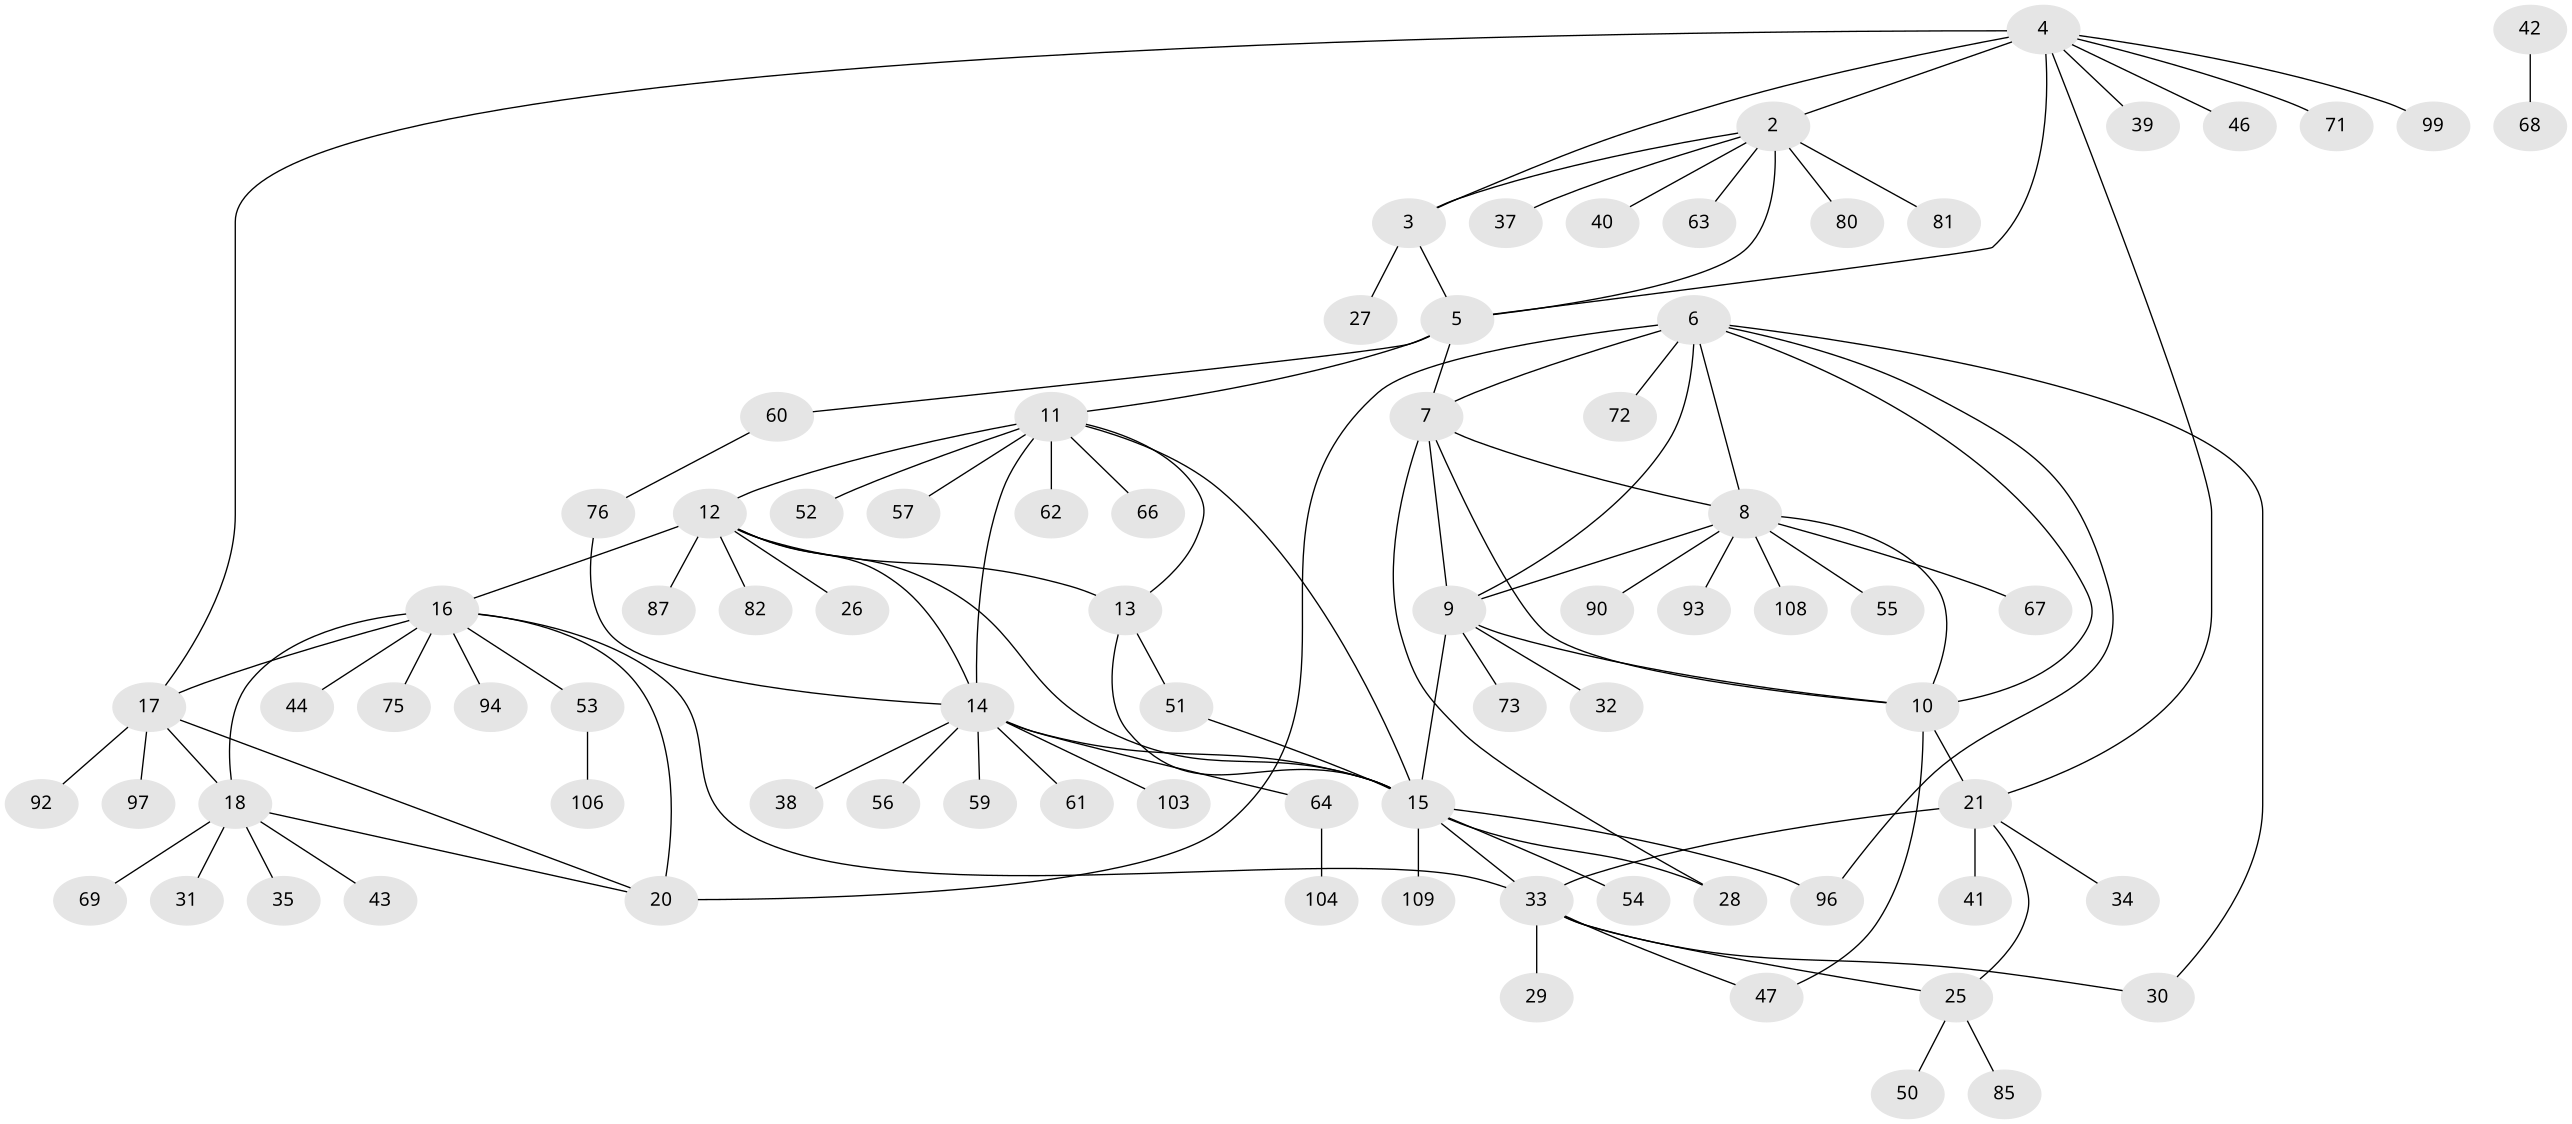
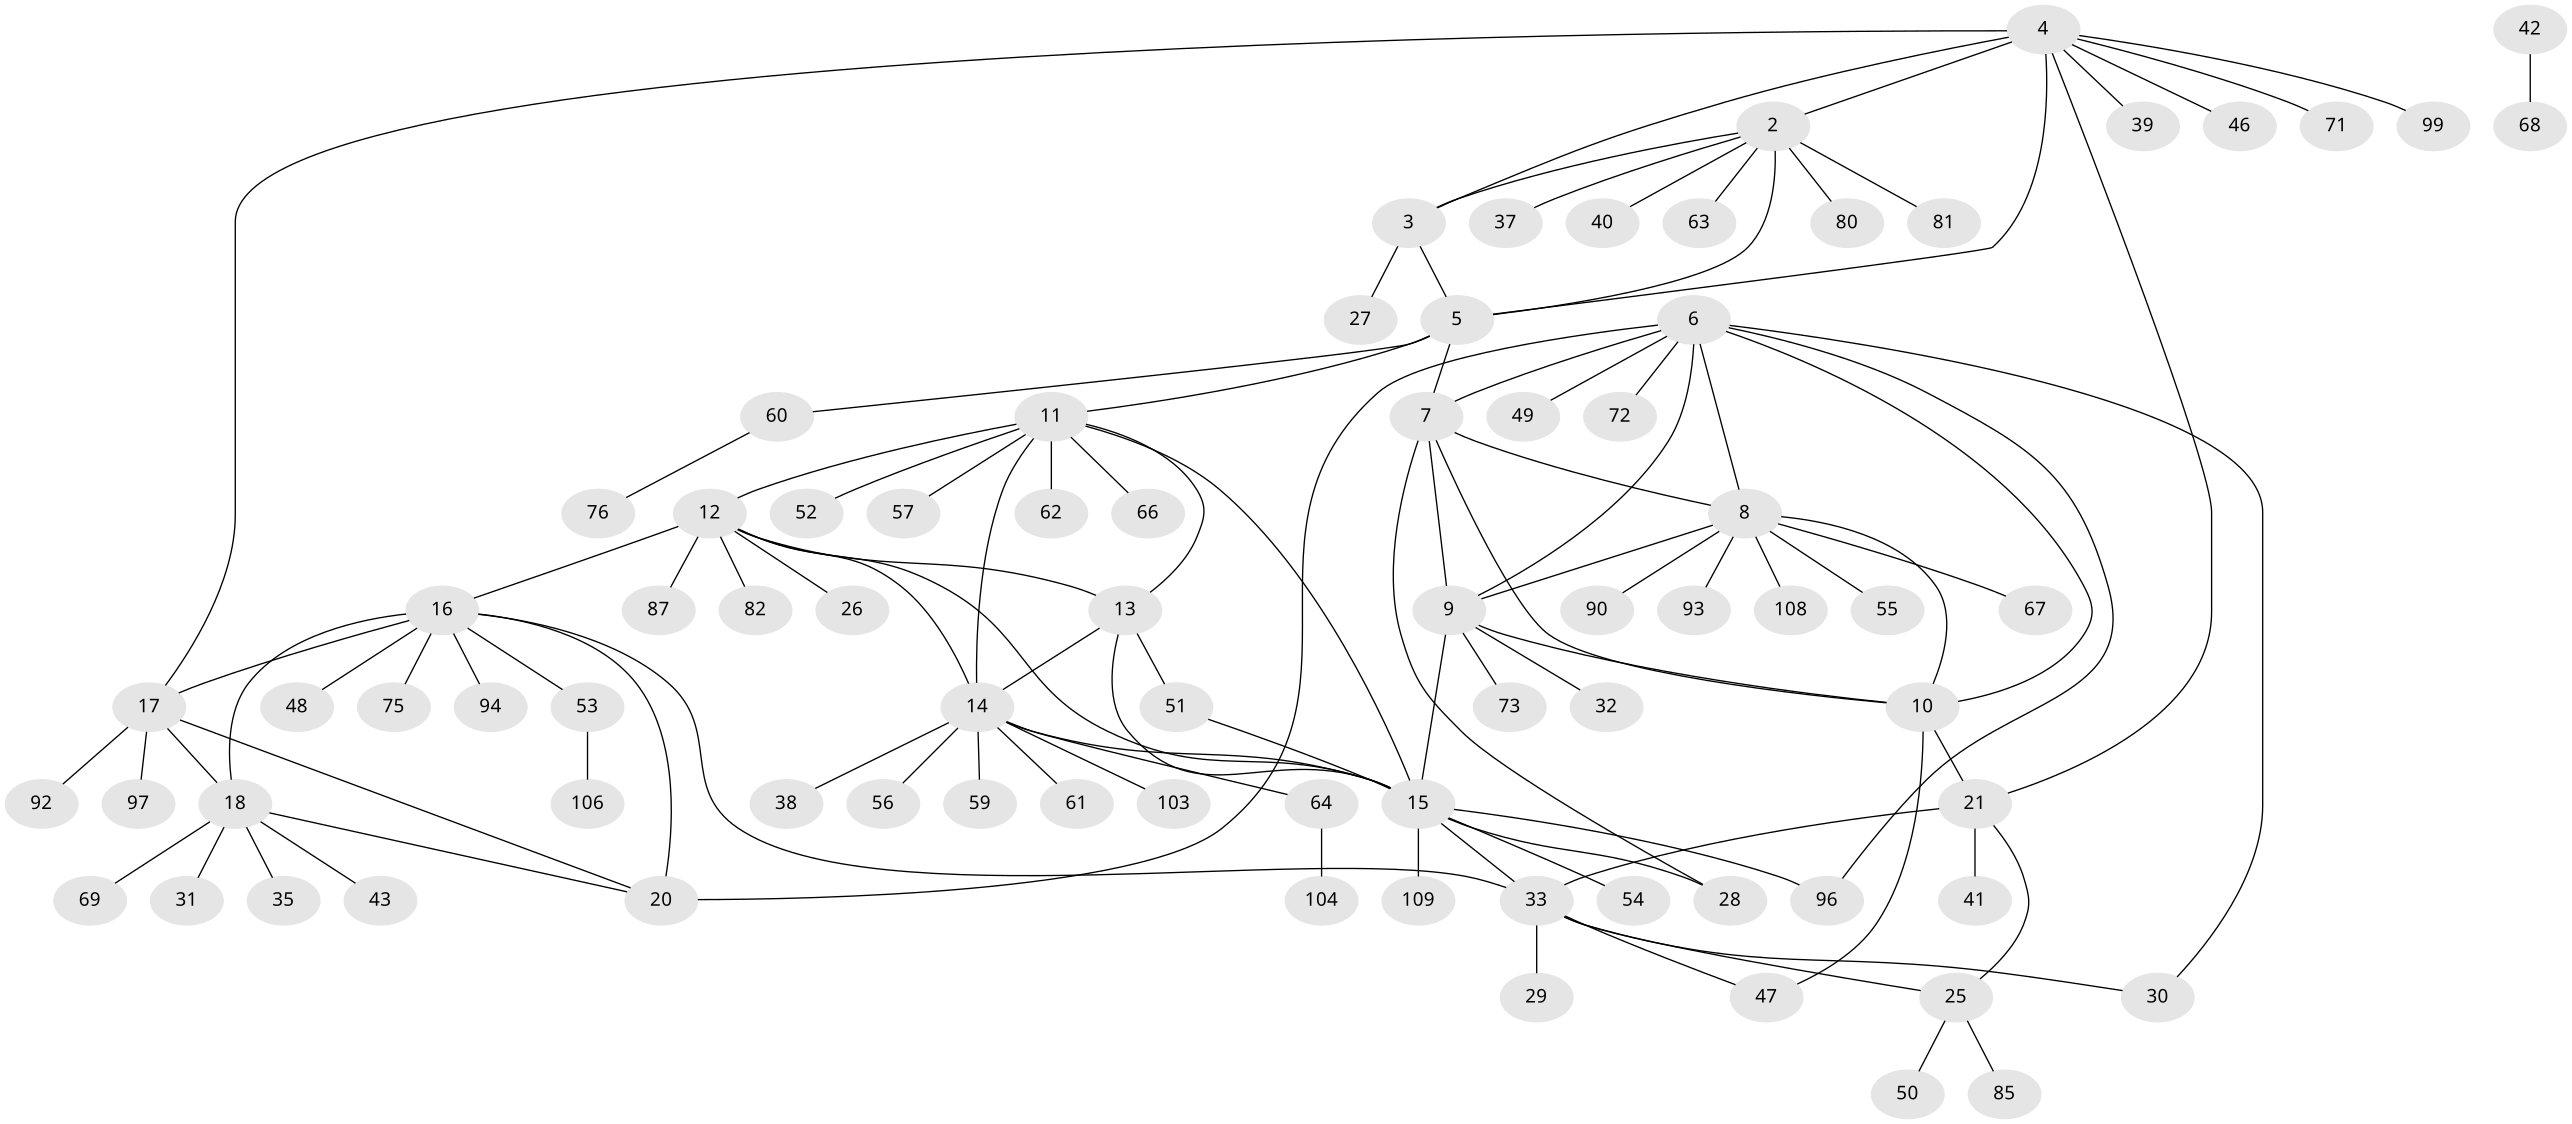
node "49": added
edge "76" -- "14": now "13" -- "14"
node "44": label "44" -> "48"
node "34": removed
